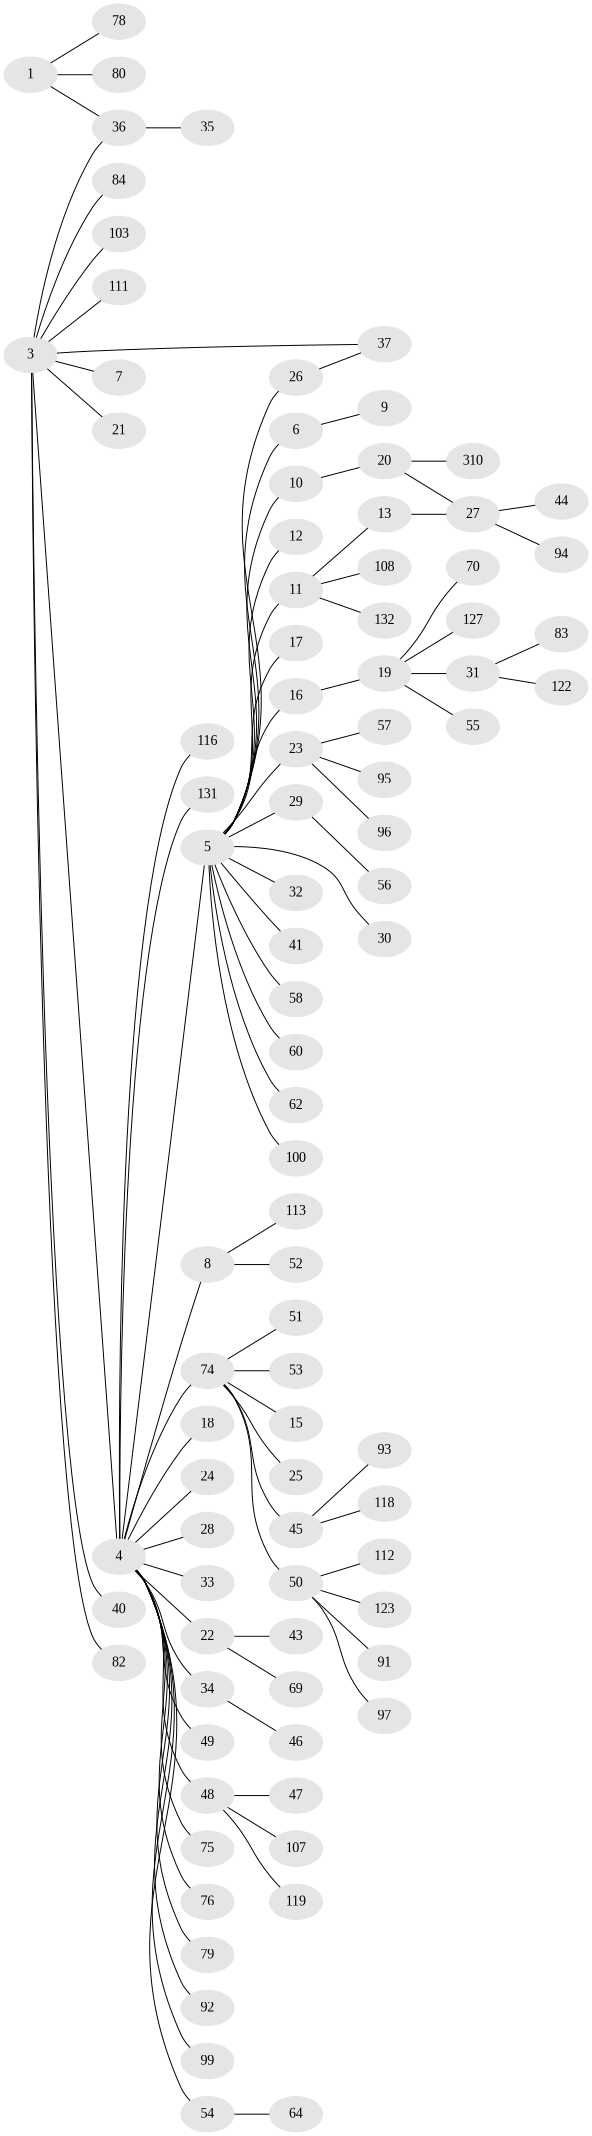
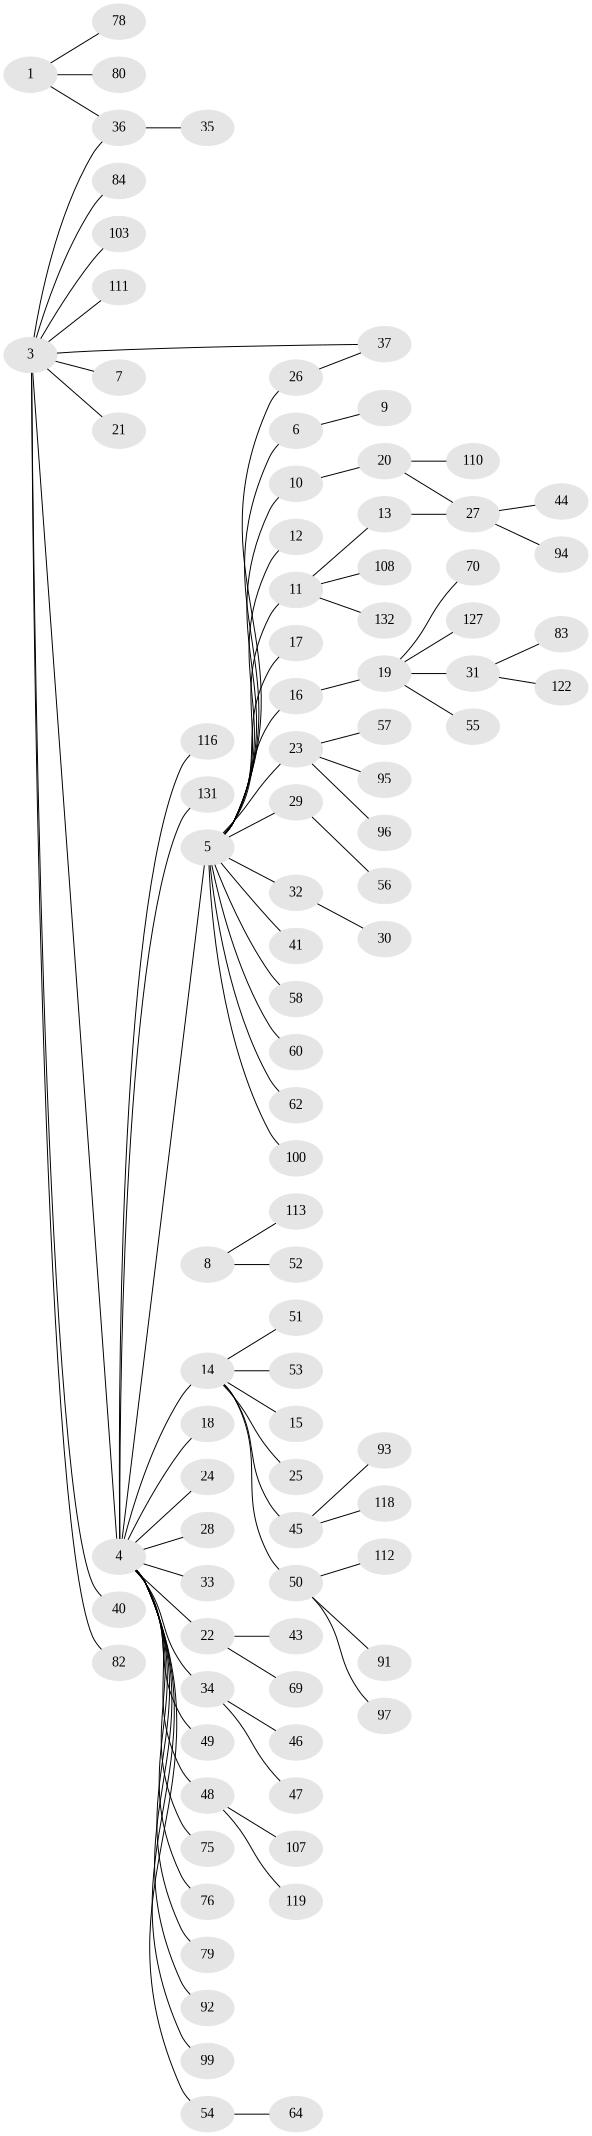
node "310": label "310" -> "110"
edge "5" -- "30": now "32" -- "30"
node "74": label "74" -> "14"
edge "8" -- "4": removed
node "123": removed
edge "48" -- "47": now "34" -- "47"
